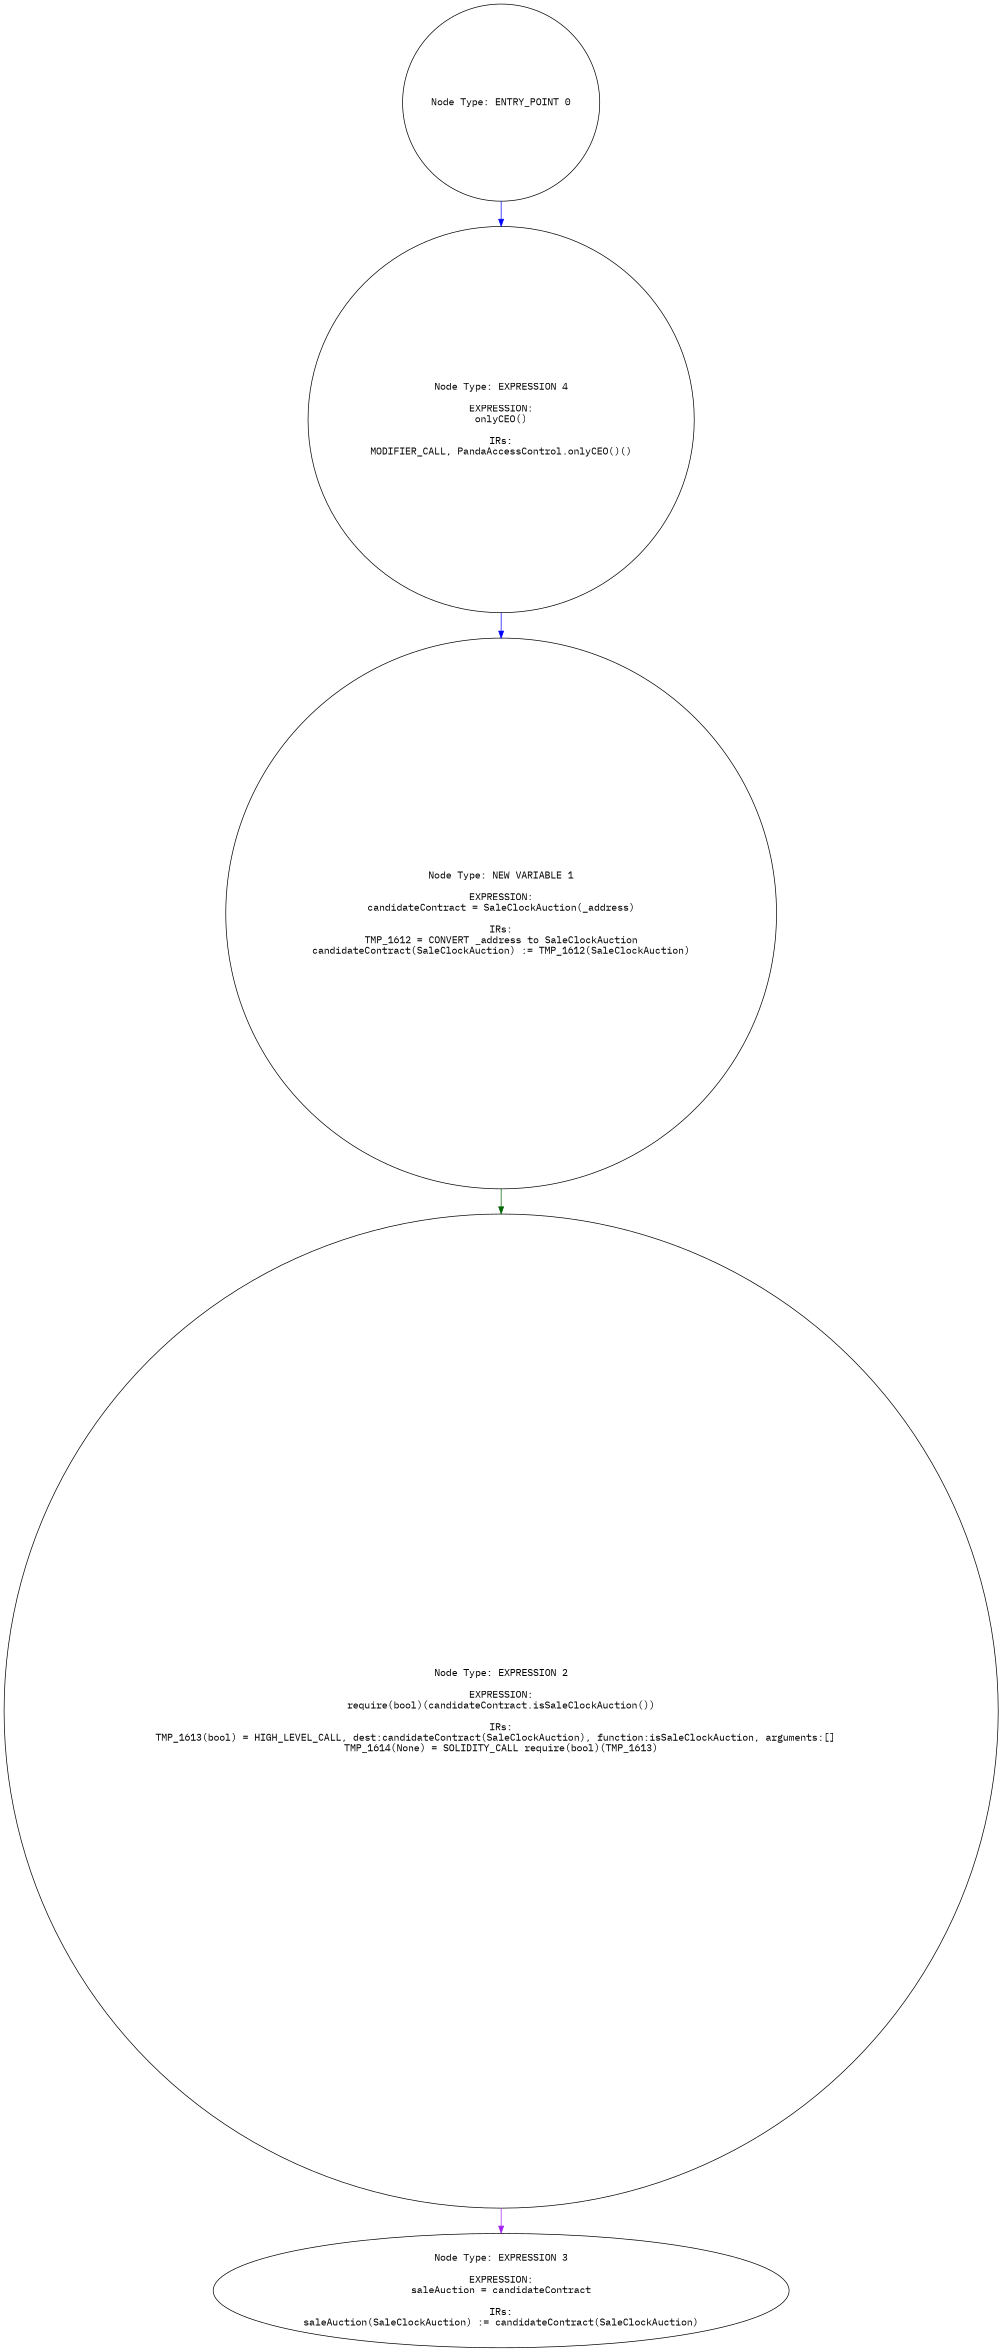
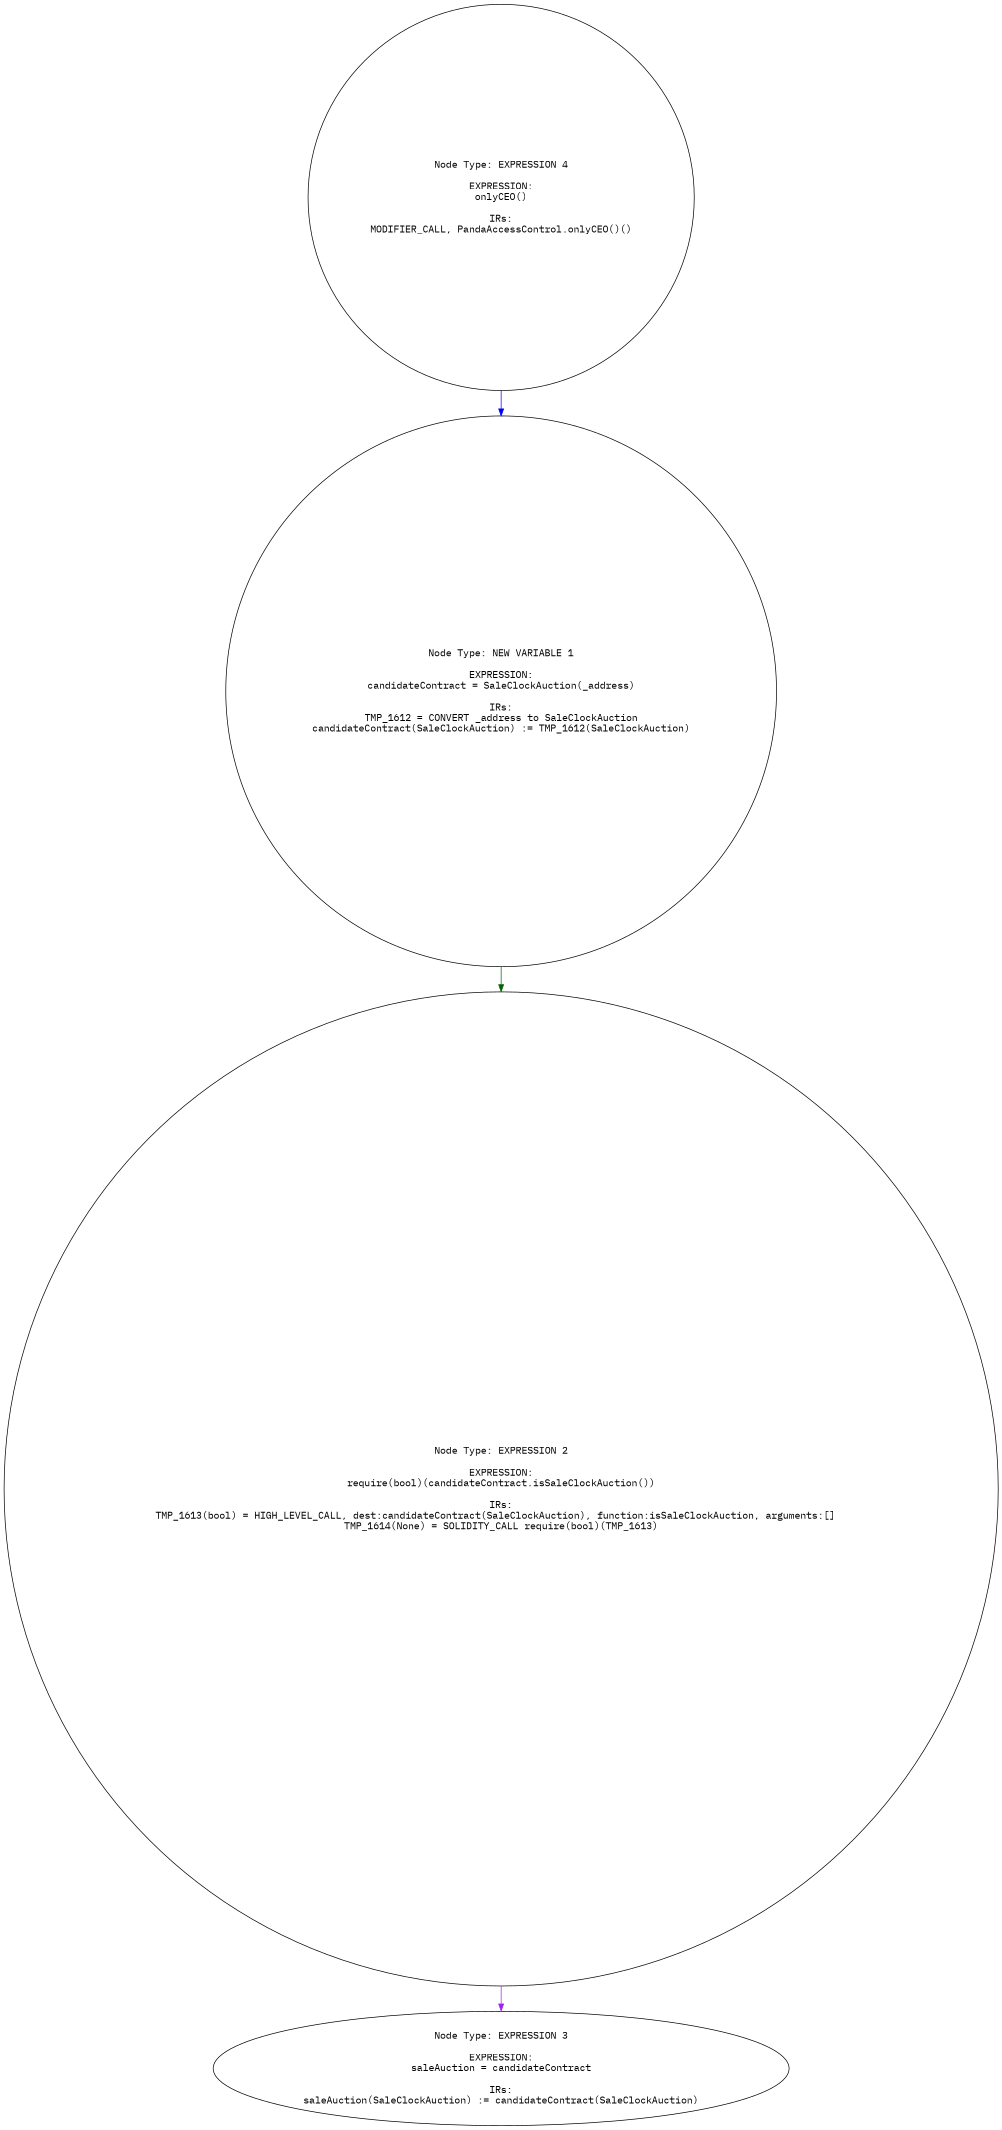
node "Node Type: ENTRY_POINT 0": removed
